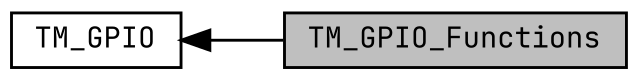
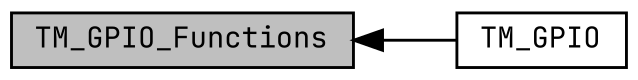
edge "TM_GPIO_Functions" -> "TM_GPIO": reversed
